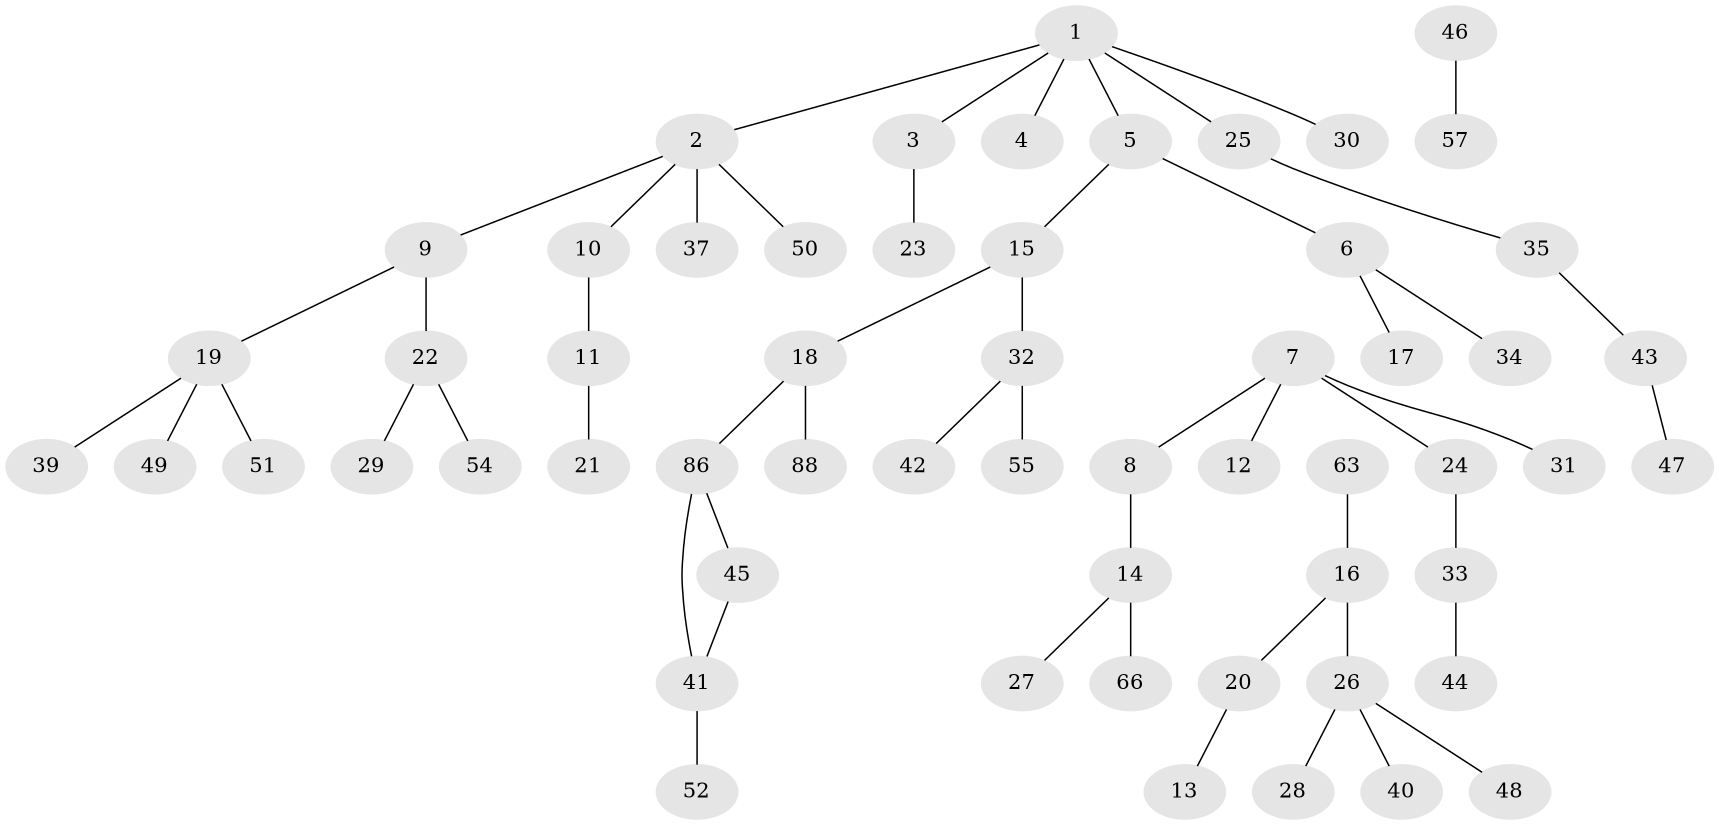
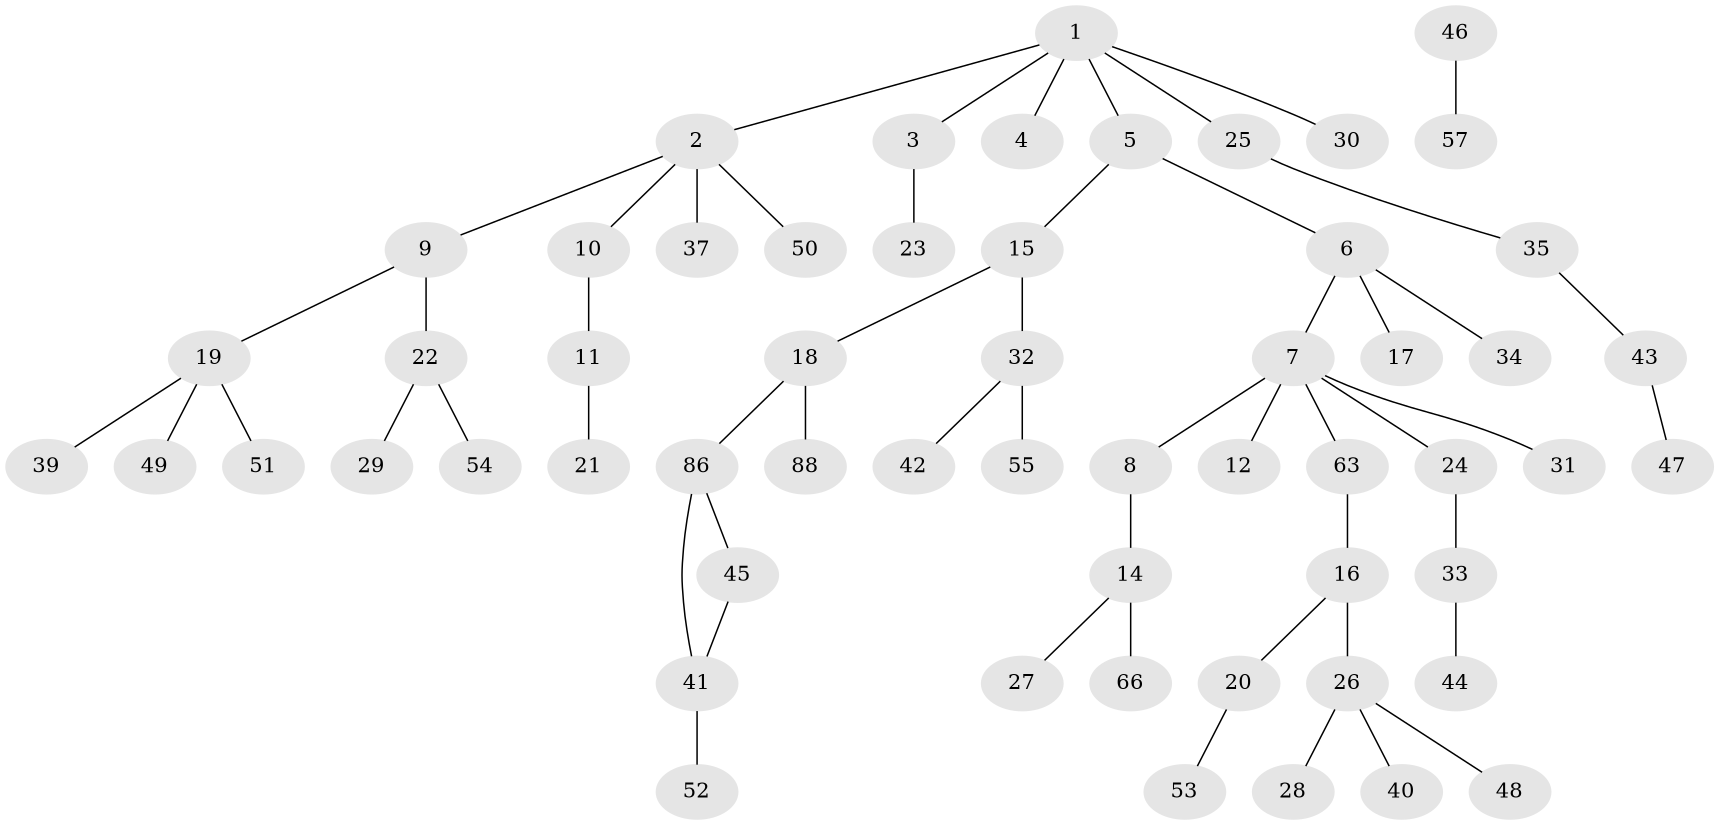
edge "6" -- "7": added
edge "7" -- "63": added
node "13": label "13" -> "53"
